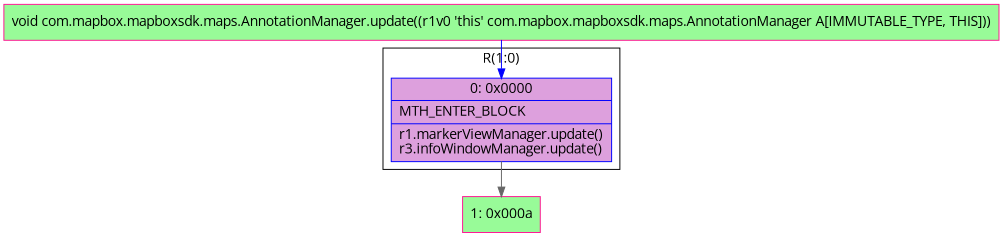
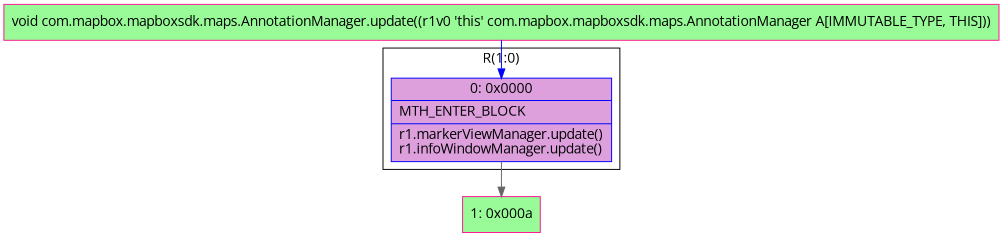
node "0: 0x0000": text "r3.infoWindowManager.update()" -> "r1.infoWindowManager.update()"
